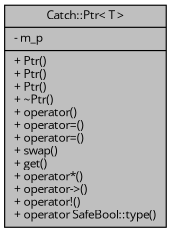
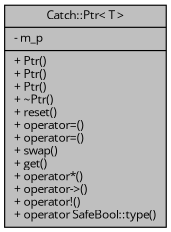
node "Catch::Ptr< T >": text "+ operator()" -> "+ reset()"
